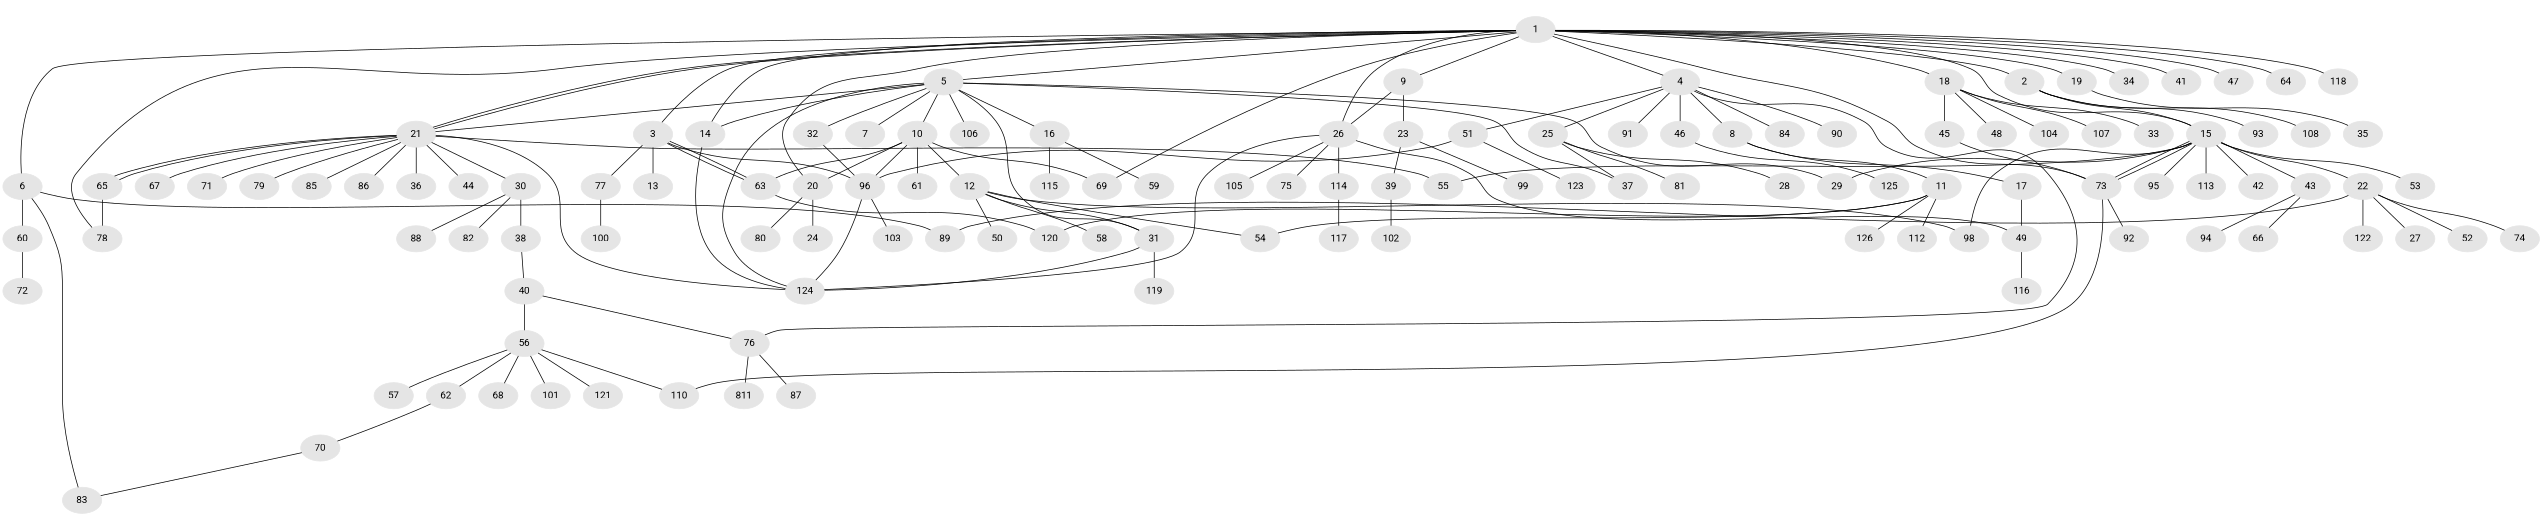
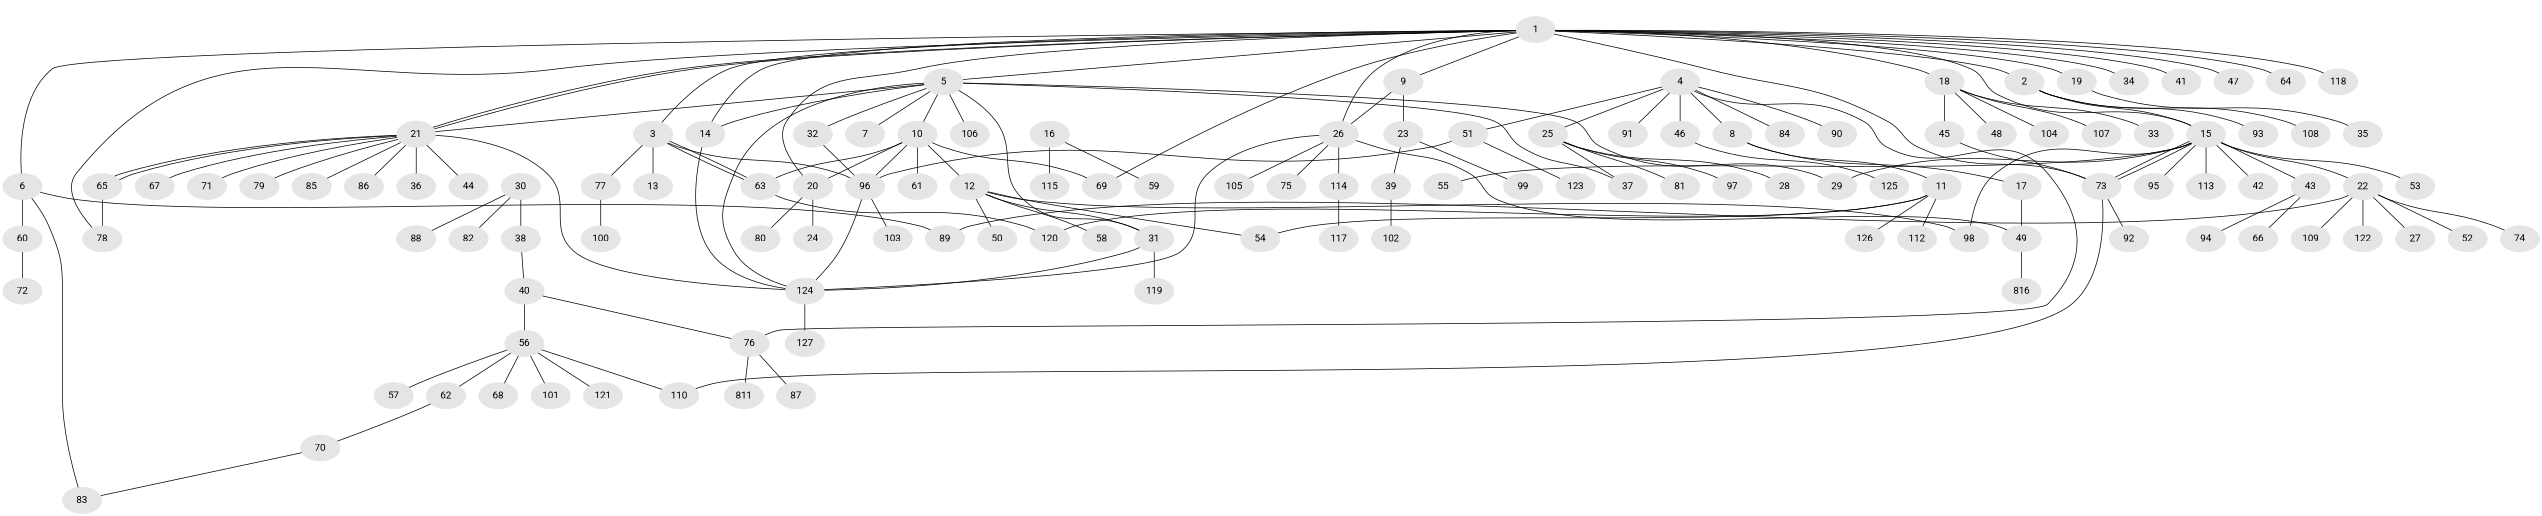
edge "1" -- "4": removed
edge "5" -- "16": removed
edge "21" -- "55": removed
edge "21" -- "30": removed
node "97": added
node "109": added
node "116": label "116" -> "816"
node "127": added
